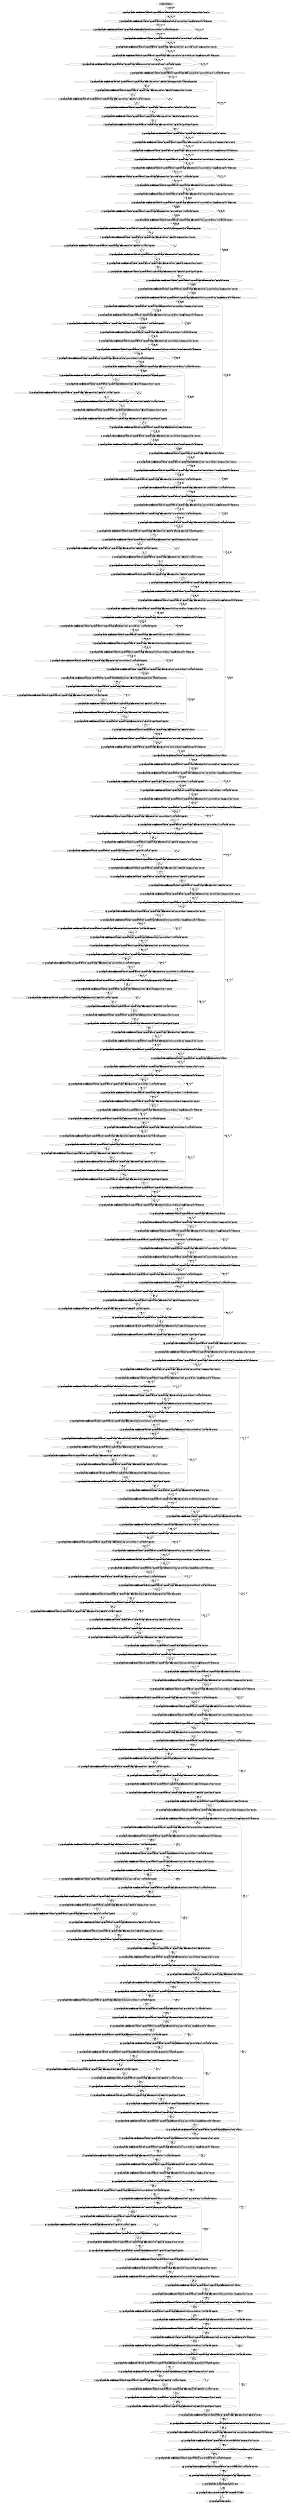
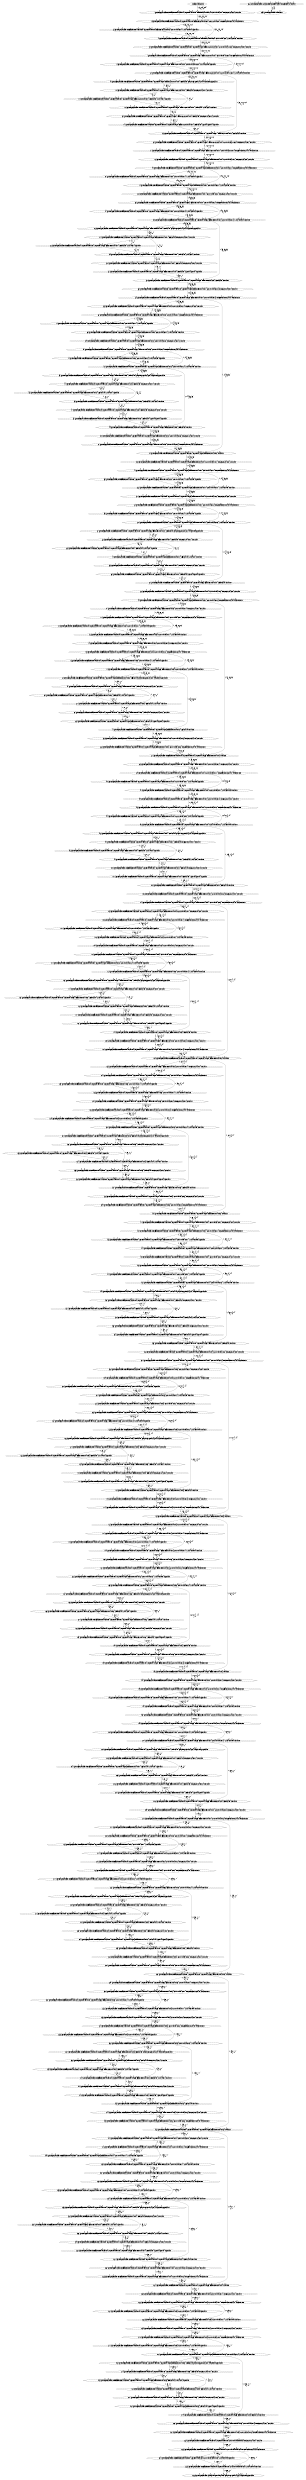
node "287 SAMImageClassifier/GlobalAveragePooling[neck]/view_0": removed
